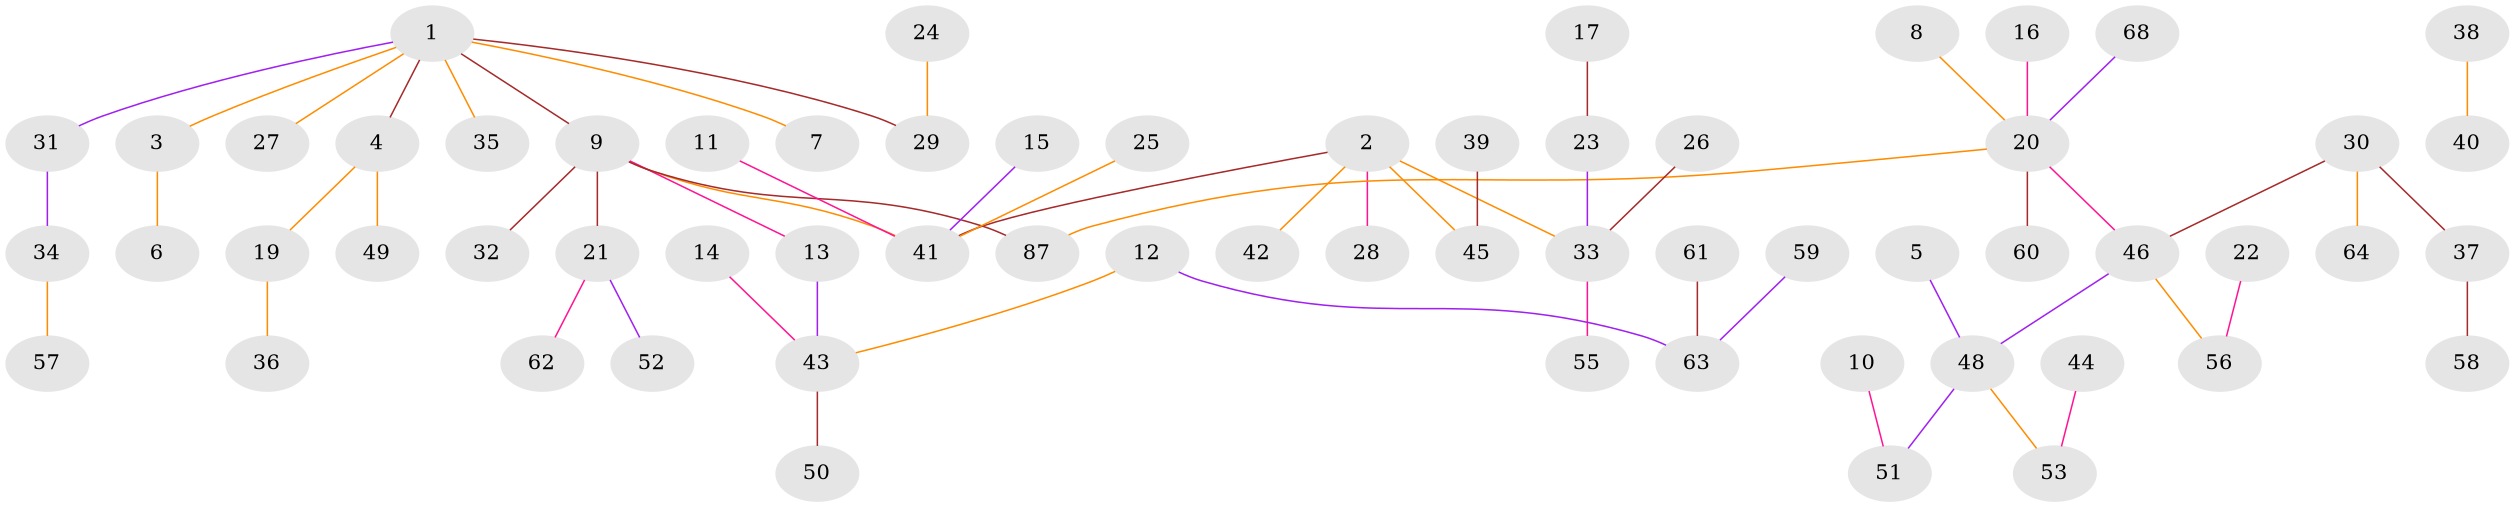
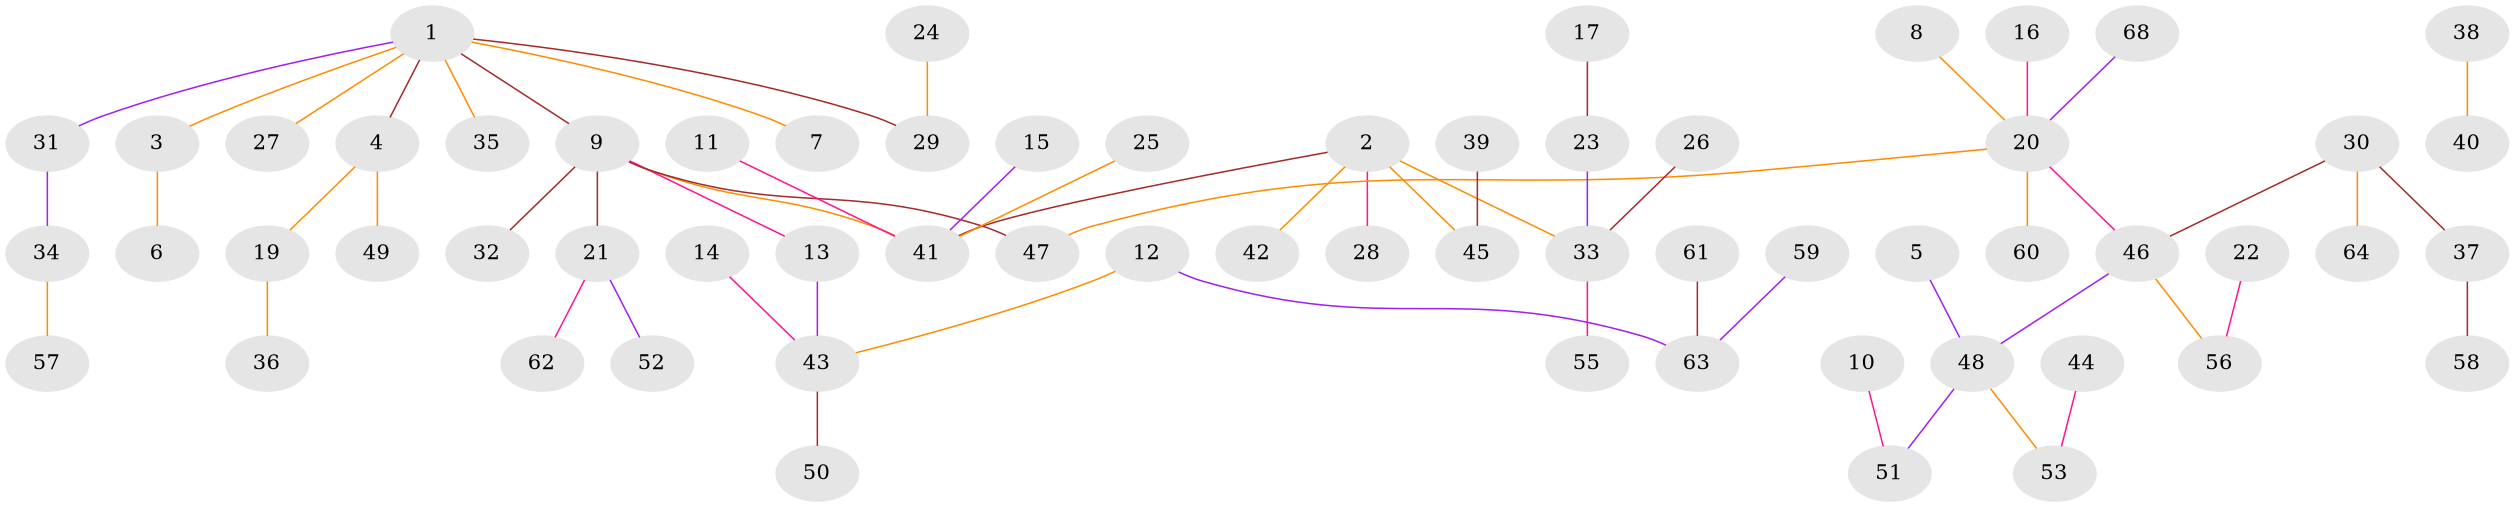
edge "20" -- "60": color brown -> darkorange
node "87": label "87" -> "47"
